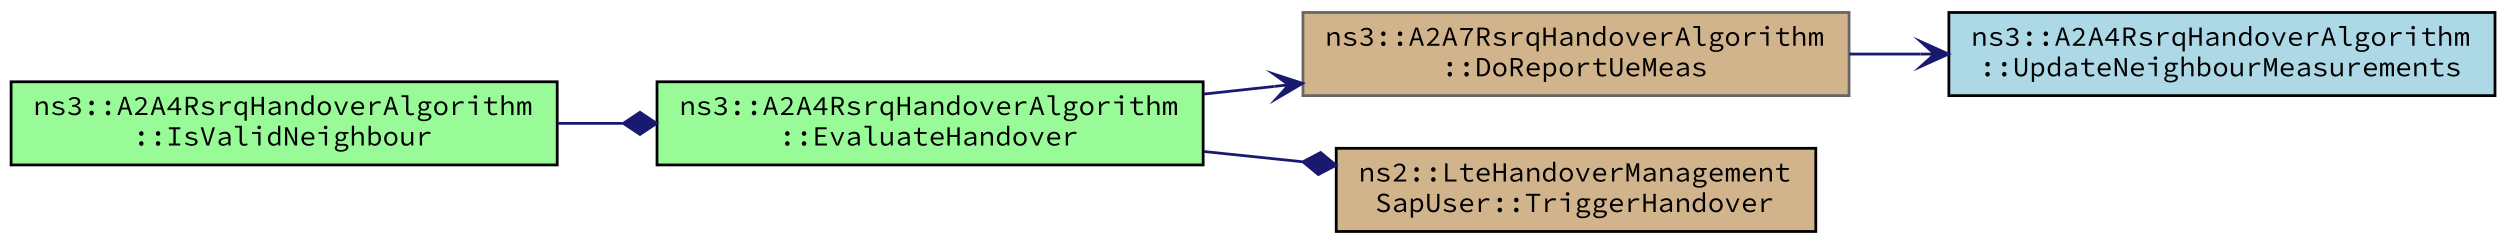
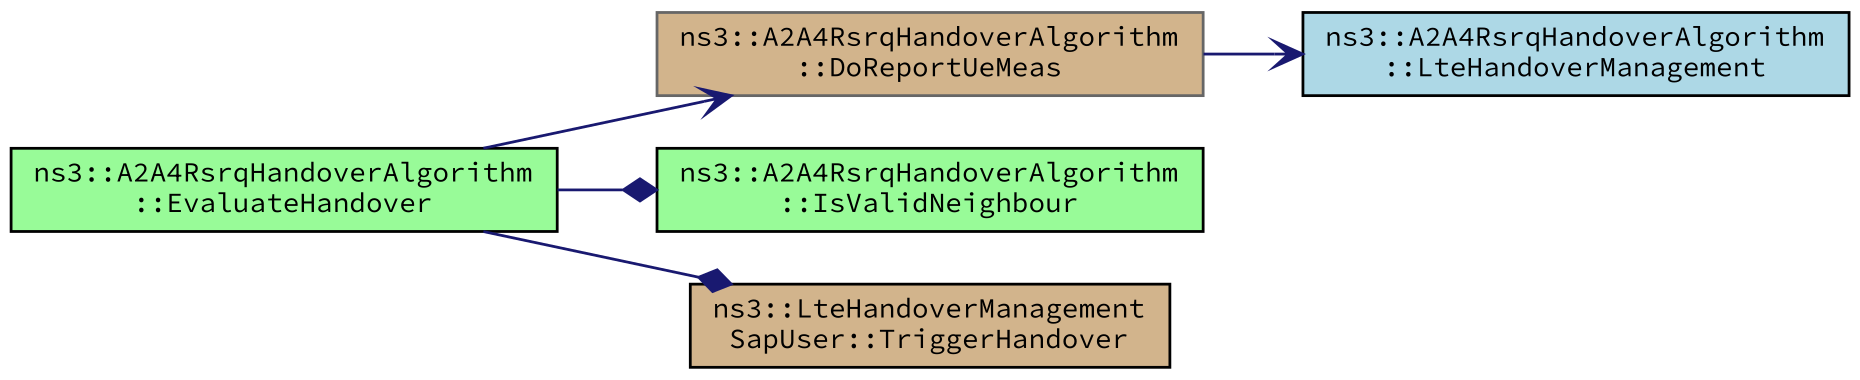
node "ns3::A2A7RsrqHandoverAlgorithm ::DoReportUeMeas": label "ns3::A2A7RsrqHandoverAlgorithm ::DoReportUeMeas" -> "ns3::A2A4RsrqHandoverAlgorithm ::DoReportUeMeas"
node "ns3::A2A4RsrqHandoverAlgorithm ::UpdateNeighbourMeasurements": label "ns3::A2A4RsrqHandoverAlgorithm ::UpdateNeighbourMeasurements" -> "ns3::A2A4RsrqHandoverAlgorithm ::LteHandoverManagement"
edge "ns3::A2A4RsrqHandoverAlgorithm ::IsValidNeighbour" -> "ns3::A2A4RsrqHandoverAlgorithm ::EvaluateHandover": reversed
node "ns2::LteHandoverManagement SapUser::TriggerHandover": label "ns2::LteHandoverManagement SapUser::TriggerHandover" -> "ns3::LteHandoverManagement SapUser::TriggerHandover"
